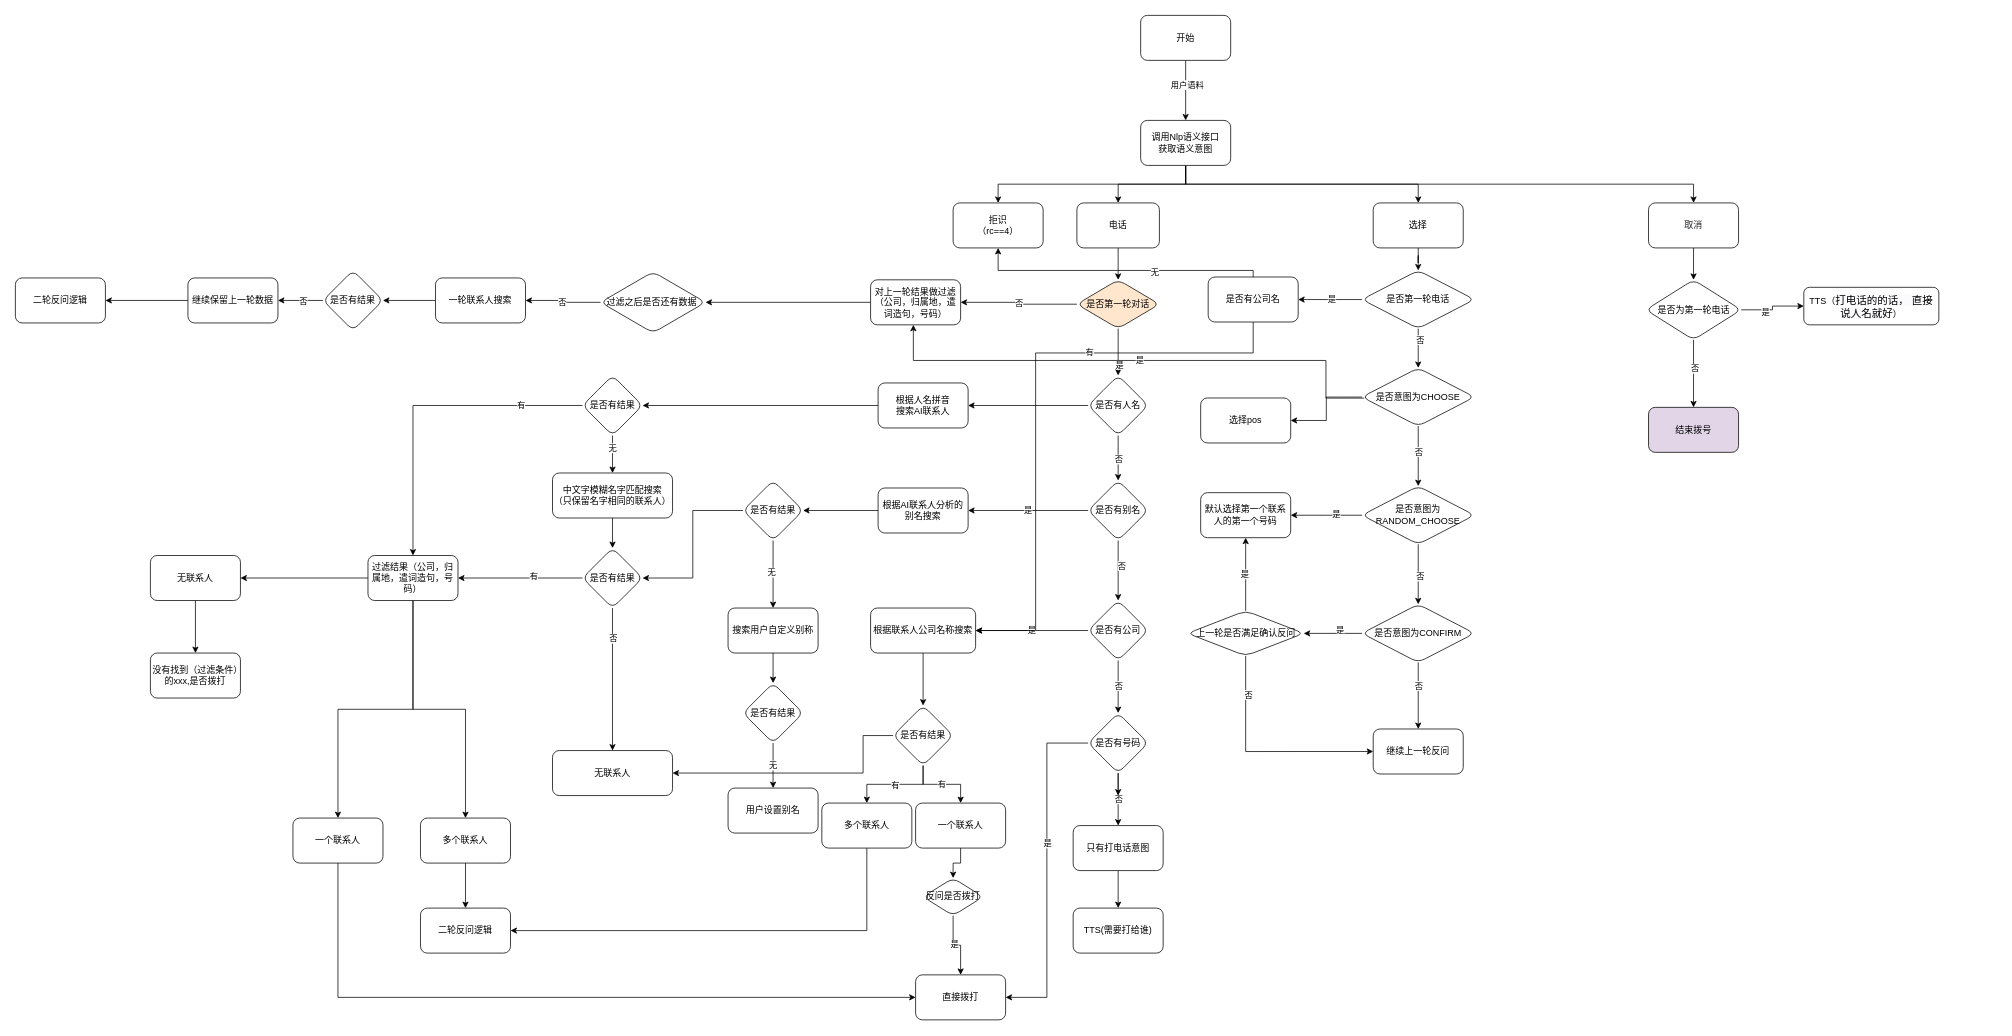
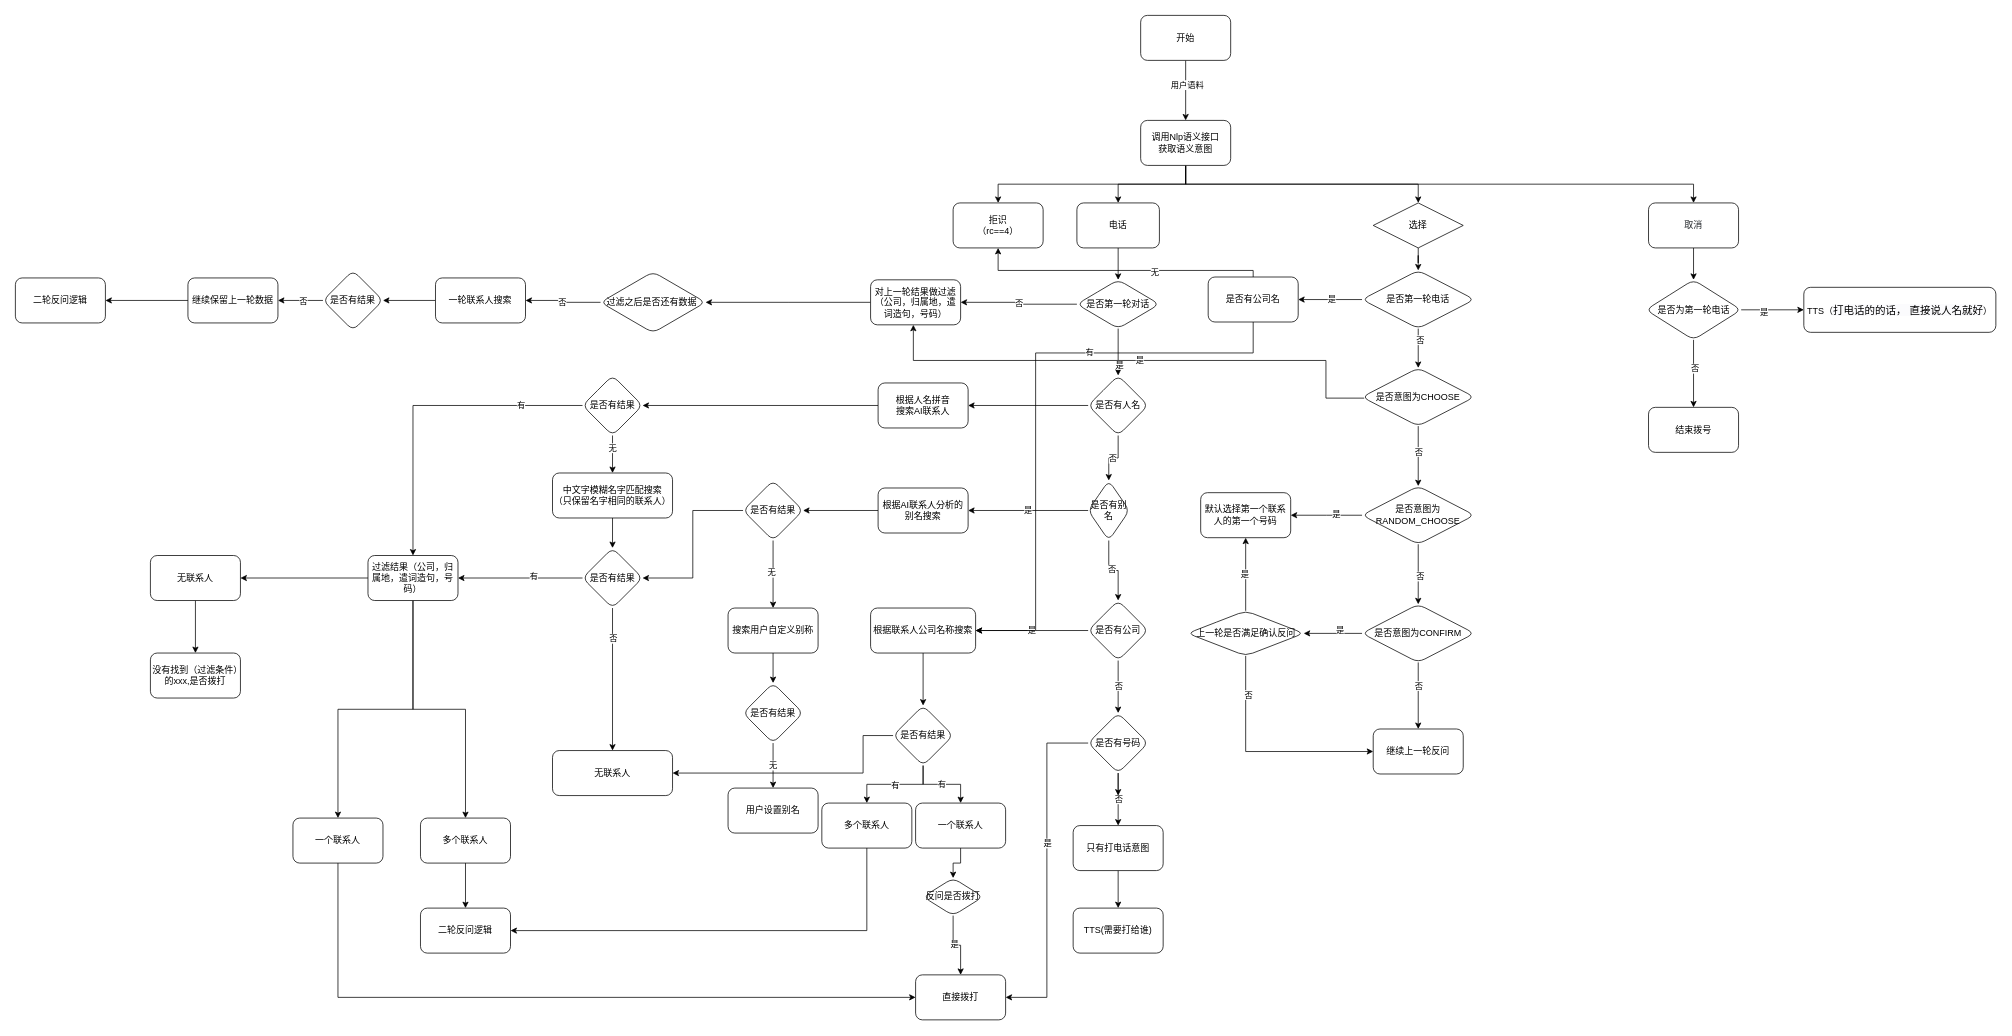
node "选择": shape rounded rectangle -> diamond
node "是否第一轮对话": fillcolor #ffe6cc -> #ffffff
node "TTS（打电话的的话， 直接说人名就好）": size 135x38 -> 192x45
node "选择pos": removed
edge "是否意图为CHOOSE" -> "选择pos": removed
node "结束拨号": fillcolor #e1d5e7 -> #ffffff
node "是否有别名": size 60x60 -> 41x60
